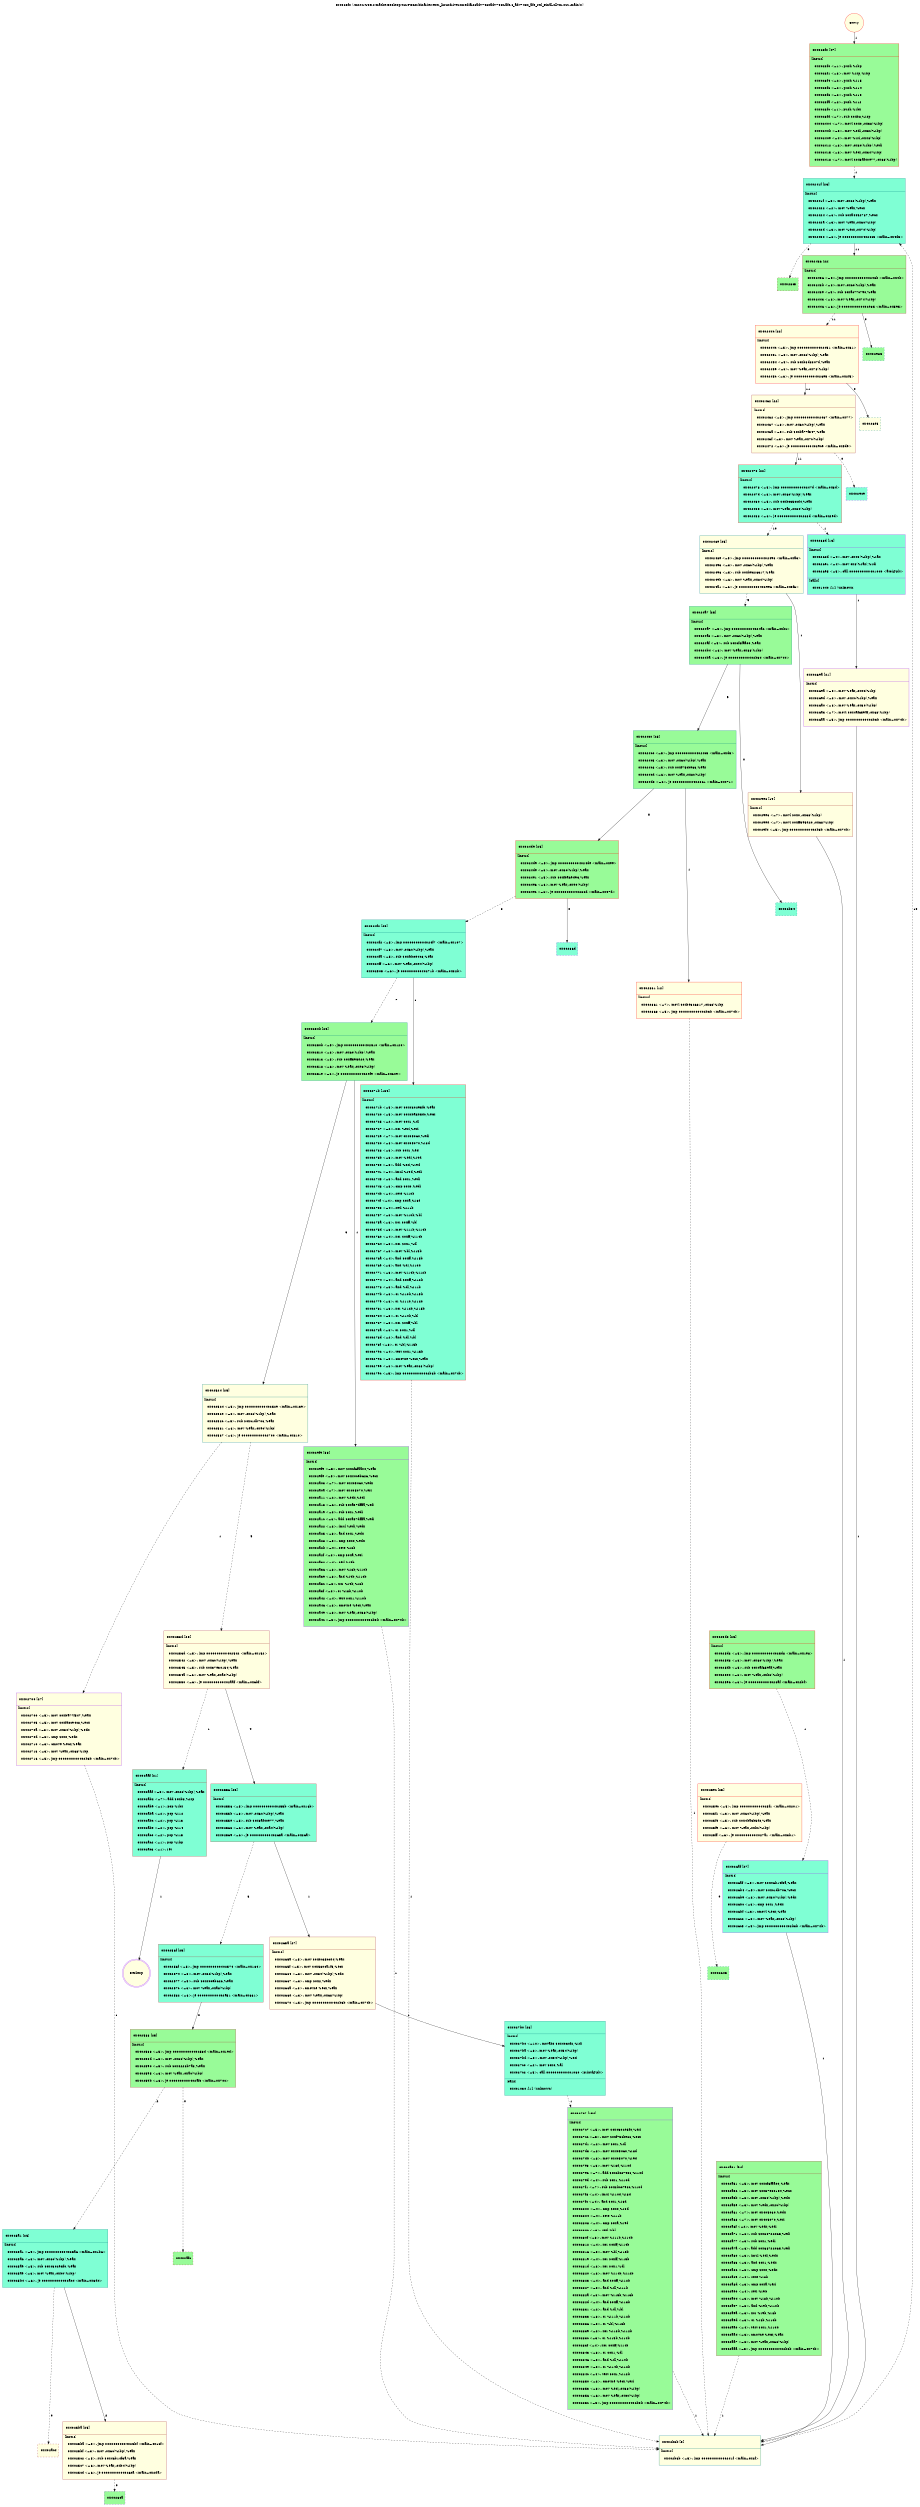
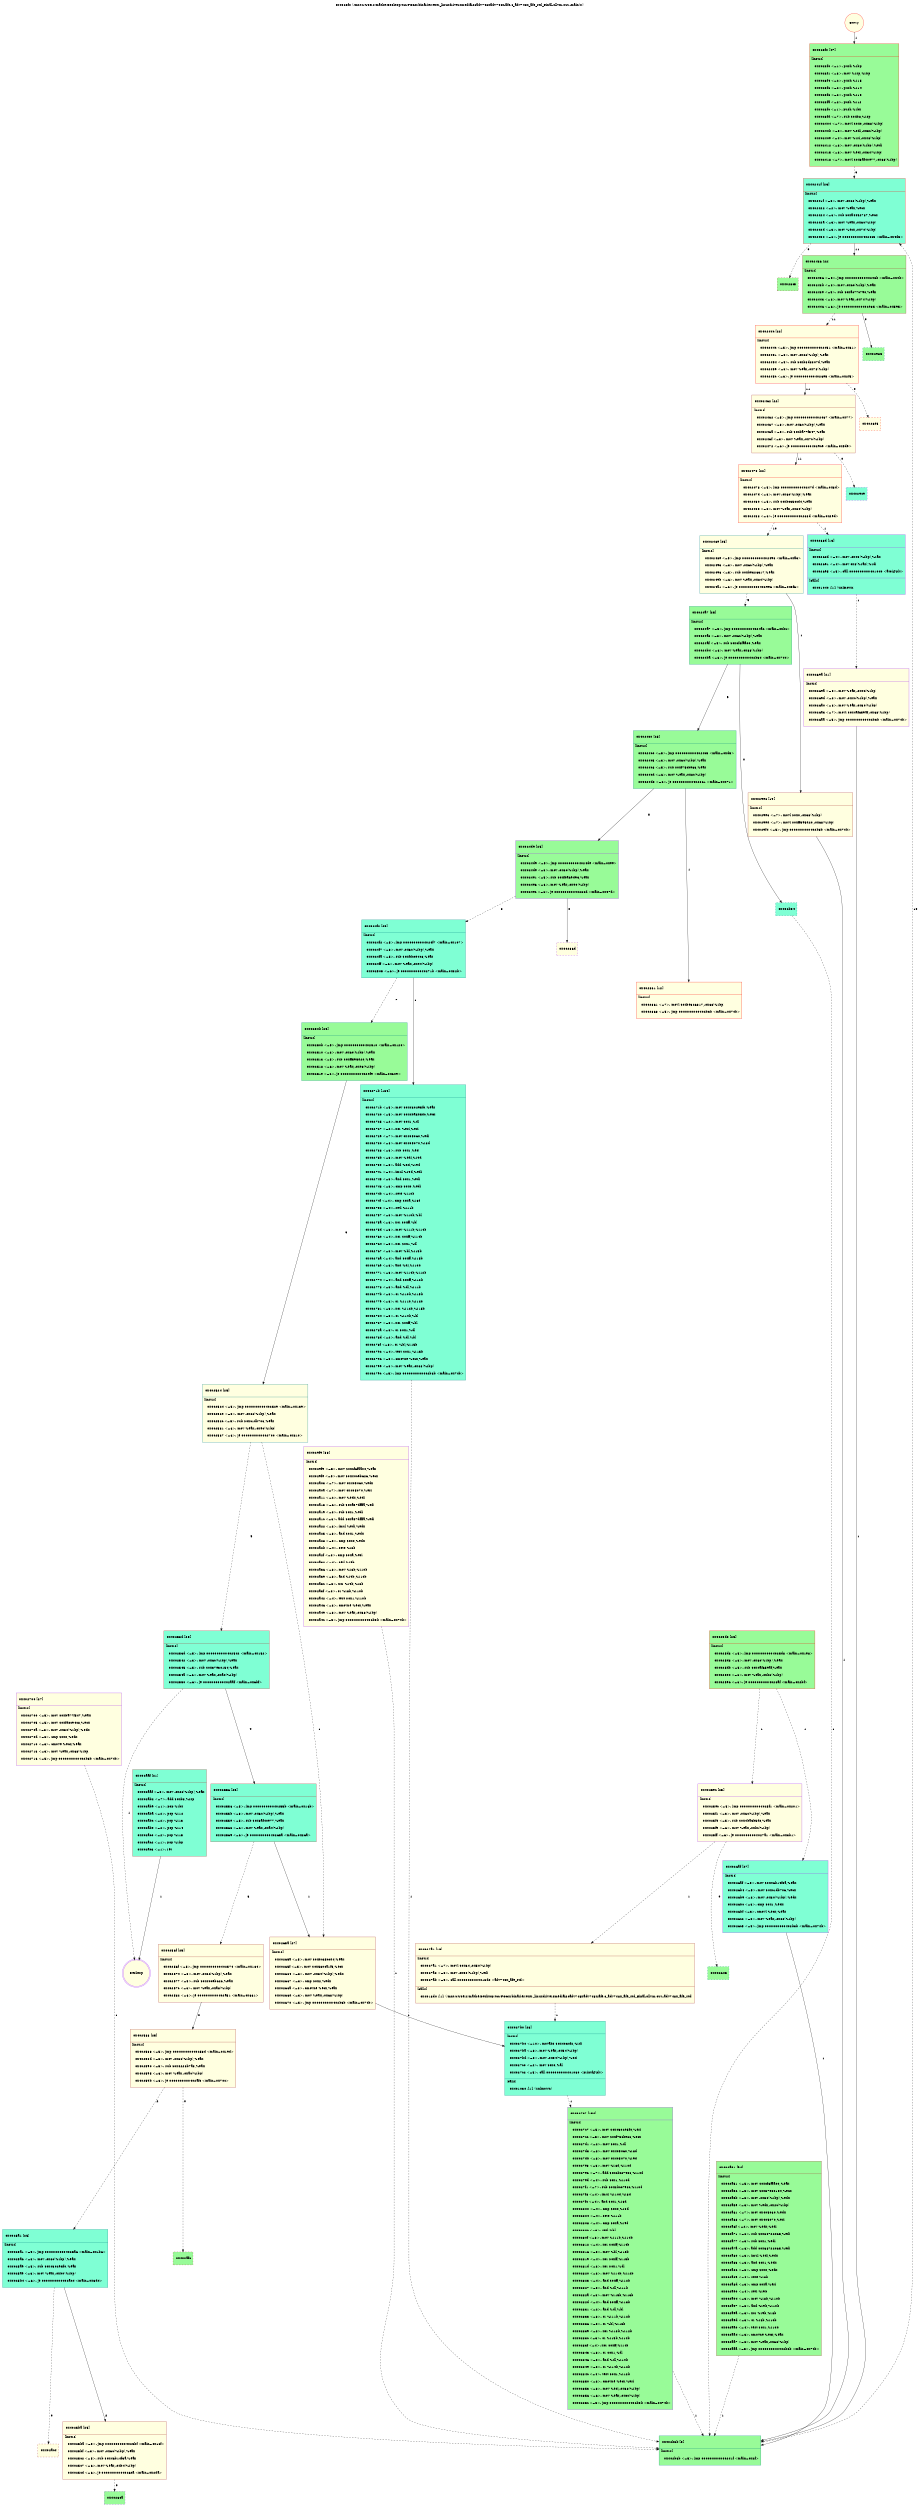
edge "0x4023f0 [47]" -> "0x40241f [23]": label " 1" -> " 6"
node "0x40241f [23]": color teal -> red
edge "0x40244c [22]" -> "0x4026e5": style solid -> dashed
node "0x4026e5": color teal -> red
node "0x402478 [22]": fillcolor aquamarine -> lightyellow
edge "0x40268d [13]" -> "0x40269a [21]": style solid -> dashed
node "0x4024d9 [25]": color red -> purple
node "0x40286d": fillcolor aquamarine -> lightyellow
node "0x40271b [134]": color red -> teal
edge "0x40250b [25]" -> "0x4029f9 [88]": removed, label "1"
node "0x4029f9 [88]": fillcolor palegreen -> lightyellow
edge "0x402524 [25]" -> "0x402700 [27]": now "0x402524 [25]" -> "0x40265a [27]"
node "0x40253d [25]": fillcolor lightyellow -> aquamarine
edge "0x402861 [12]" -> "0x402b3b [5]": now "0x402b34" -> "0x402b3b [5]"
edge "0x40253d [25]" -> "0x402aaf [21]": now "0x40253d [25]" -> "Desktop"
edge "0x4025d3 [25]" -> "0x4025ec [25]": added, label "1"
node "0x4025ec [25]": color red -> purple
node "0x40256f [25]": fillcolor aquamarine -> lightyellow
node "0x4027a1 [15]": added
node "0x402588 [25]": fillcolor palegreen -> lightyellow
node "0x402b3b [5]": fillcolor lightyellow -> palegreen
